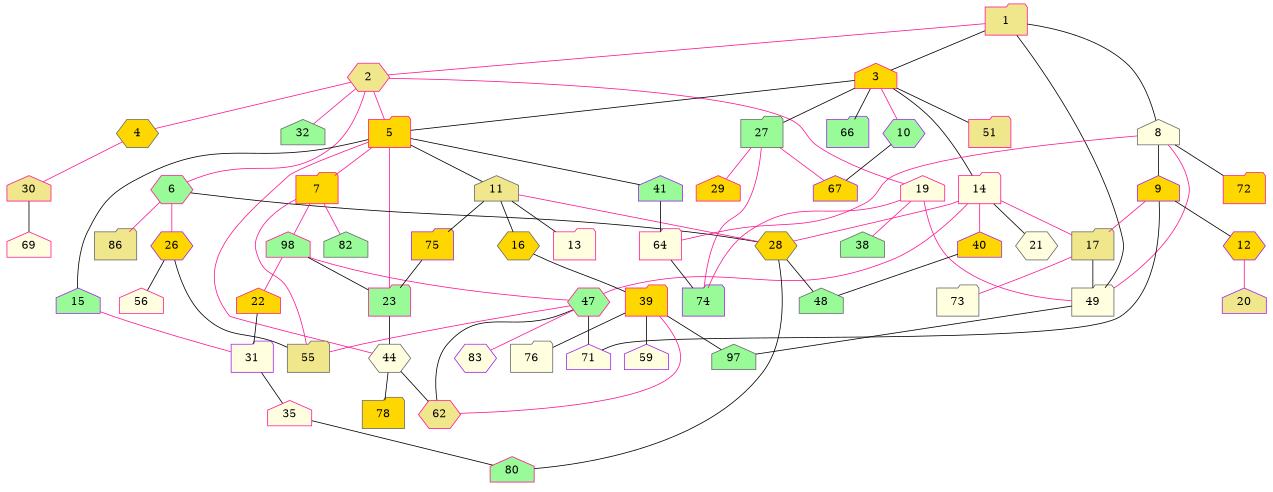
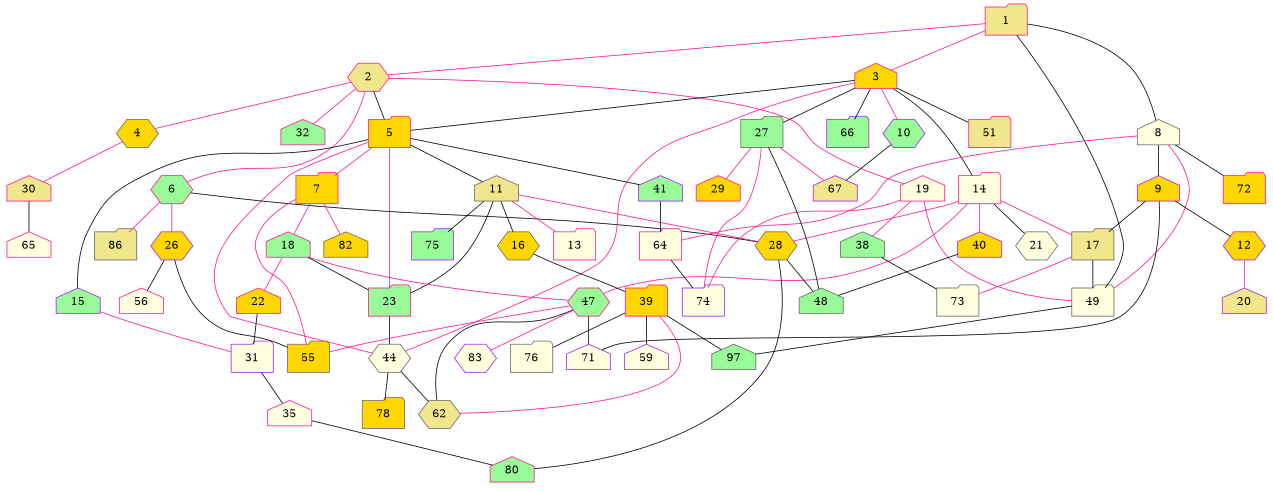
edge "1" -- "3": color black -> deeppink
edge "2" -- "5": color deeppink -> black
node "32": color gray40 -> deeppink
node "67": fillcolor gold -> khaki
edge "3" -- "44": added
edge "27" -- "48": added
edge "11" -- "13": color black -> deeppink
edge "9" -- "17": color deeppink -> black
node "69": label "69" -> "65"
node "98": label "98" -> "18"
node "82": fillcolor palegreen -> gold
node "75": fillcolor gold -> palegreen
edge "75" -- "23": now "11" -- "23"
edge "38" -- "73": added
node "74": fillcolor palegreen -> lightyellow
node "55": fillcolor khaki -> gold
node "62": color deeppink -> gray40
